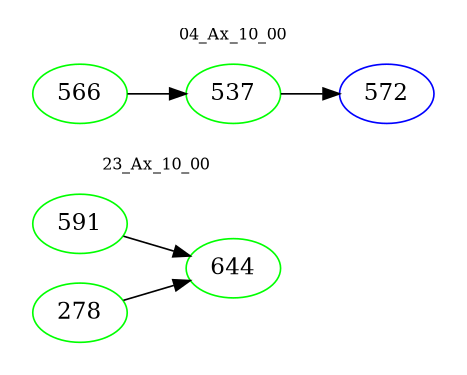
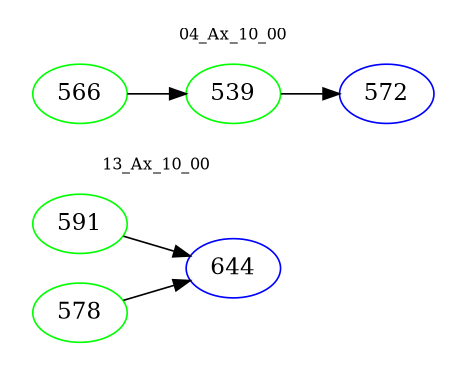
node "537": label "537" -> "539"
cluster "23_Ax_10_00": label "23_Ax_10_00" -> "13_Ax_10_00"
node "644": color green -> blue
node "278": label "278" -> "578"
